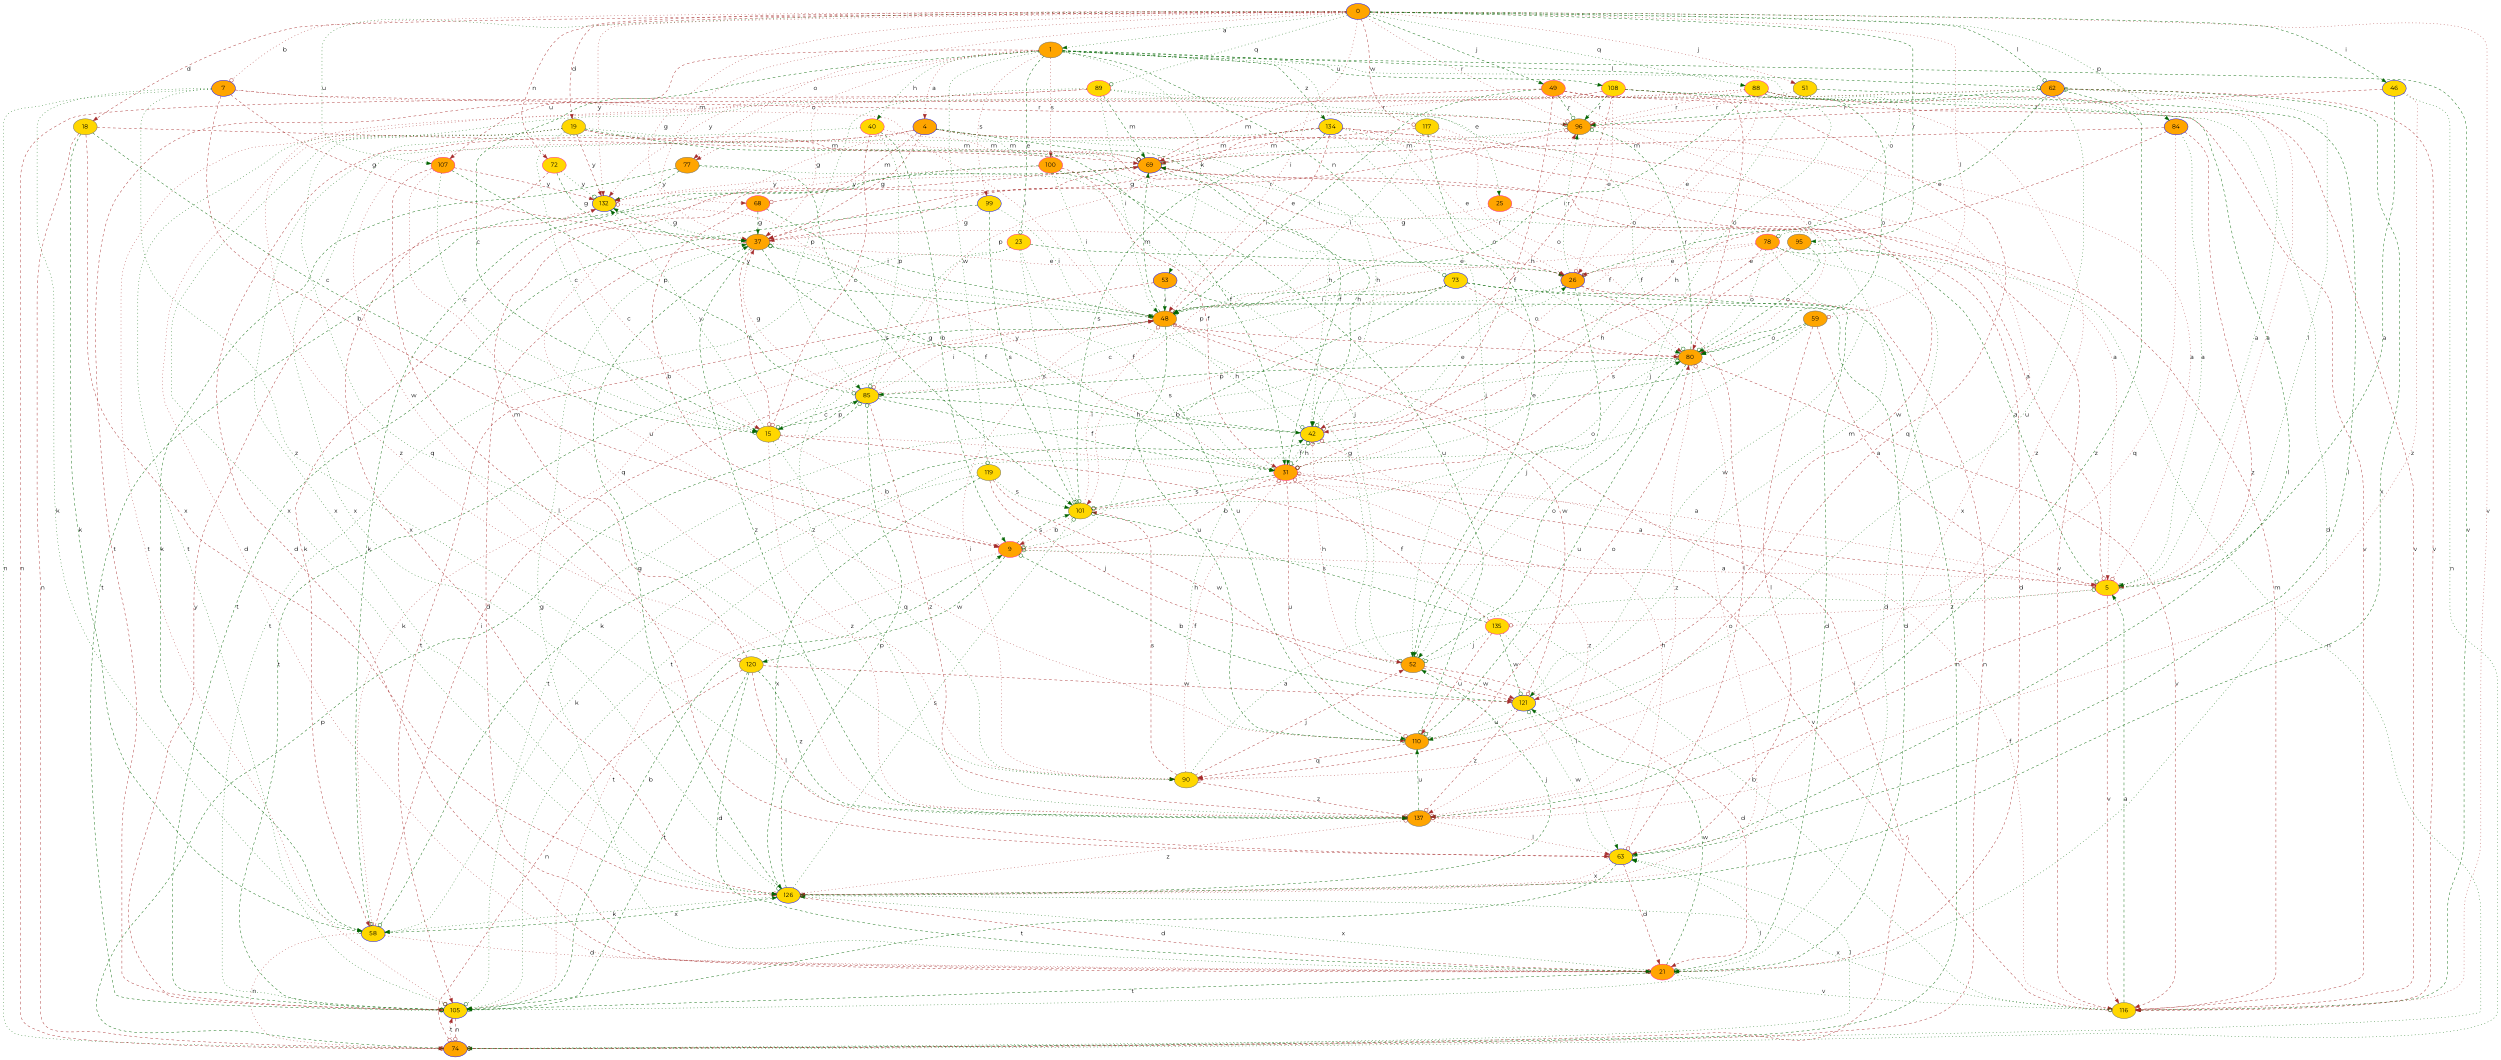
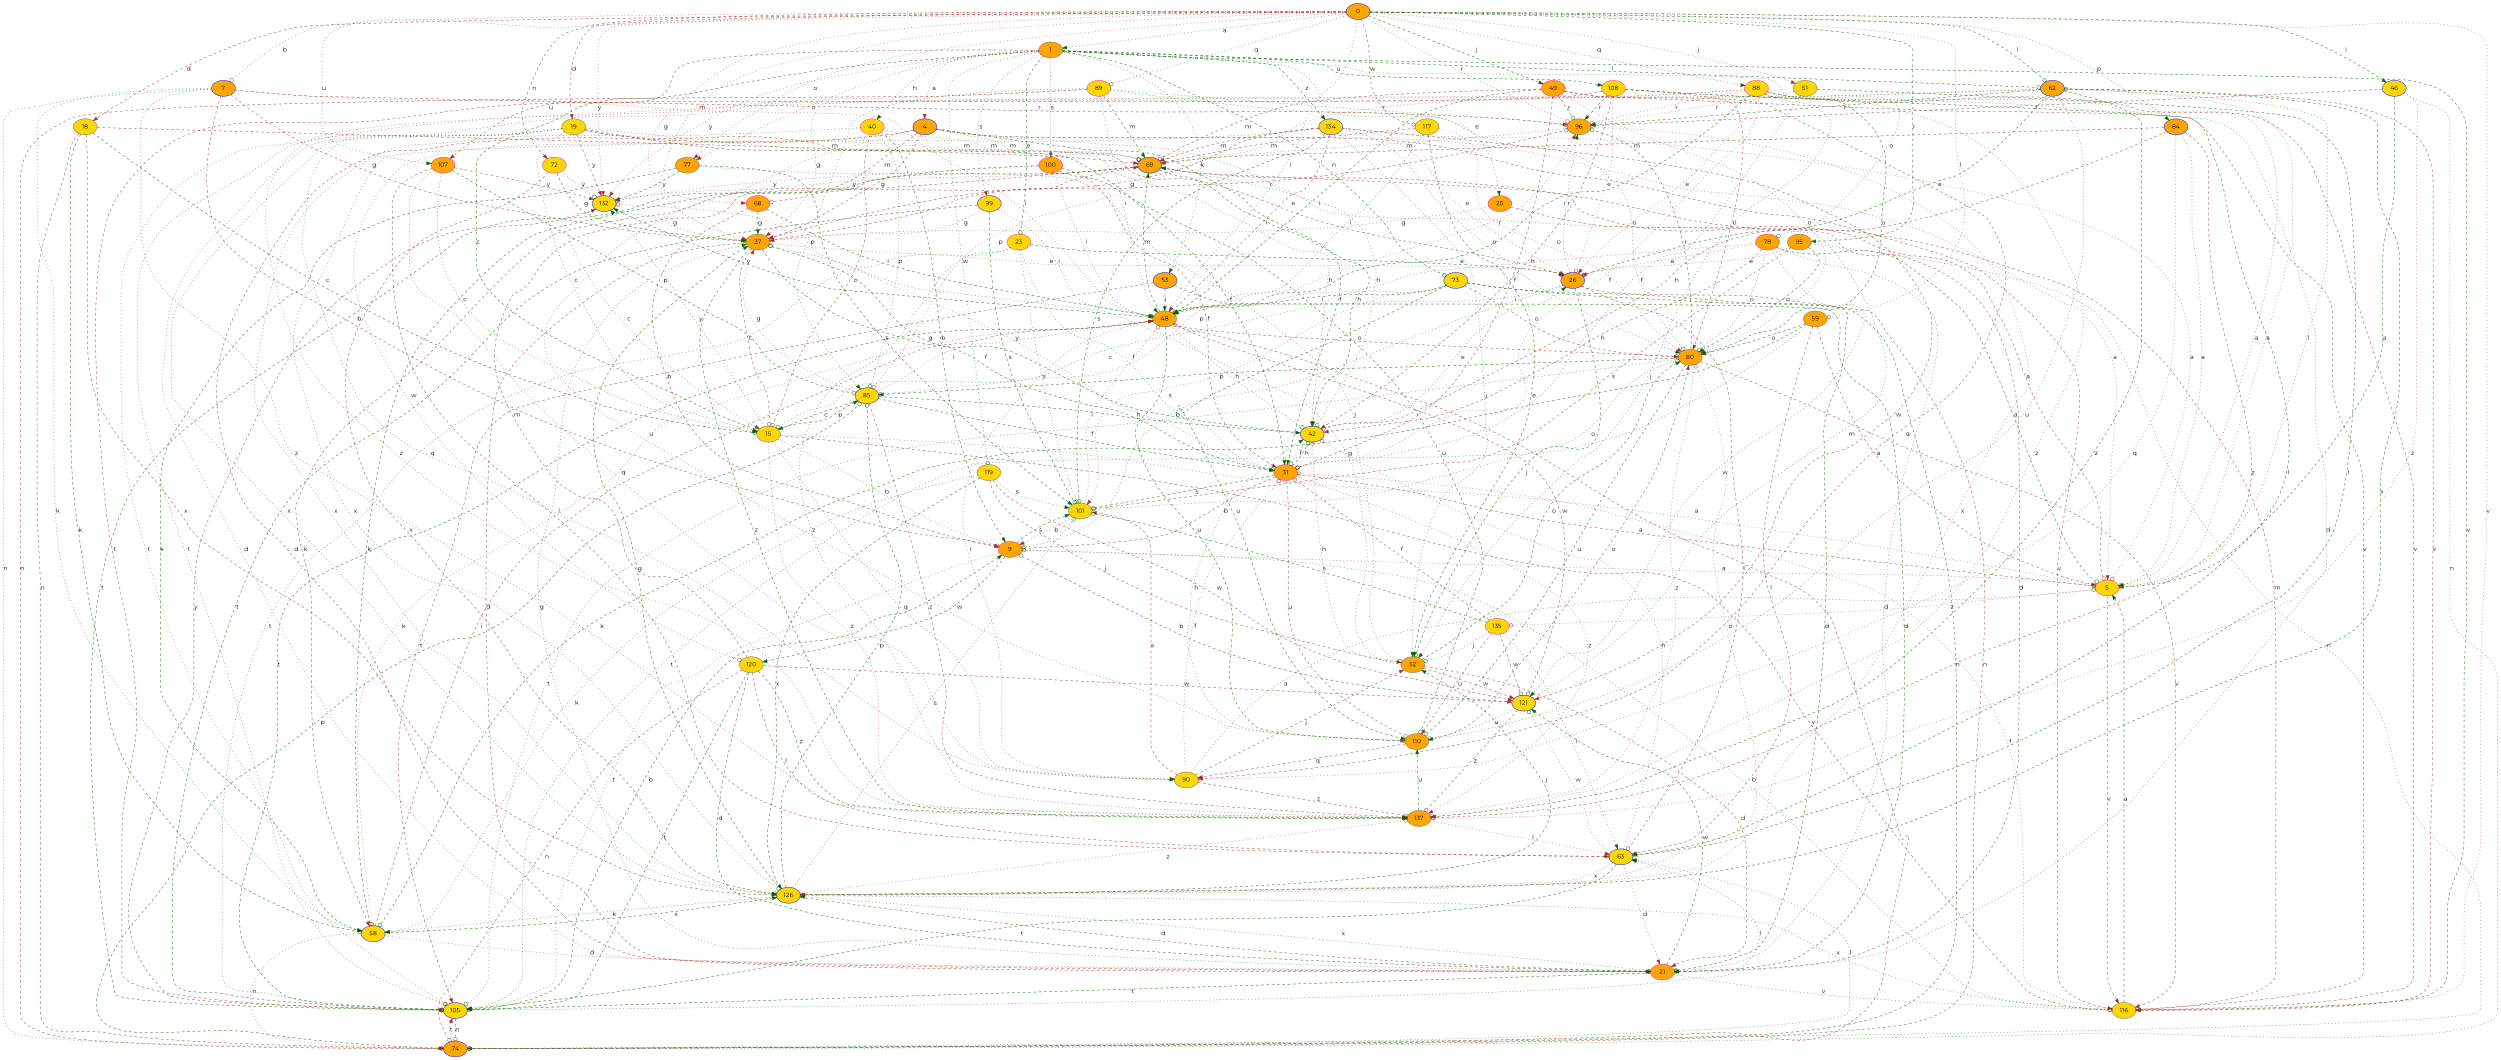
edge "63" -> "21": style dashed -> dotted
